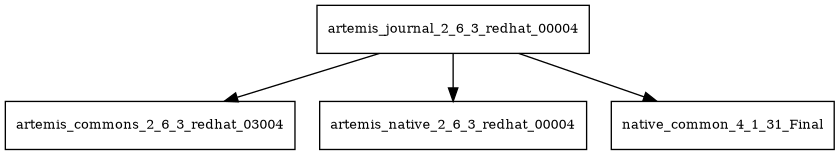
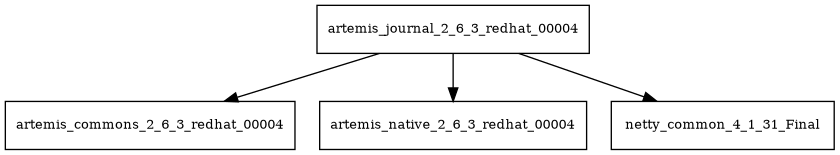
node "artemis_commons_2_6_3_redhat_03004": label "artemis_commons_2_6_3_redhat_03004" -> "artemis_commons_2_6_3_redhat_00004"
node "native_common_4_1_31_Final": label "native_common_4_1_31_Final" -> "netty_common_4_1_31_Final"
